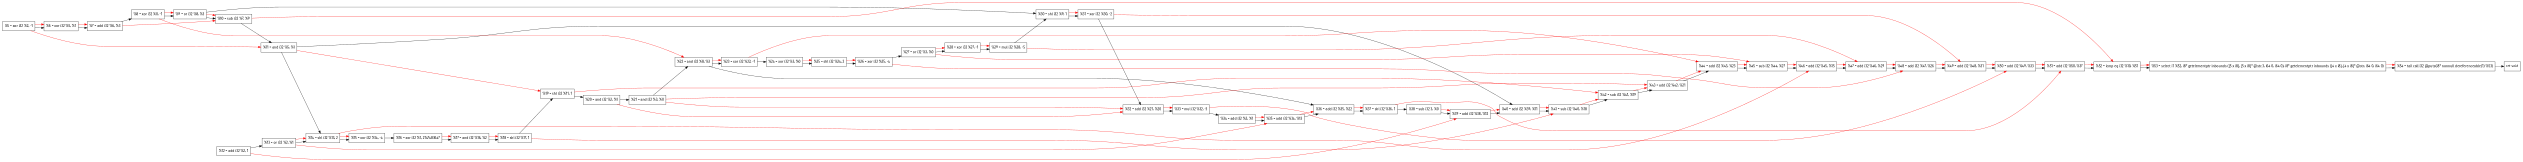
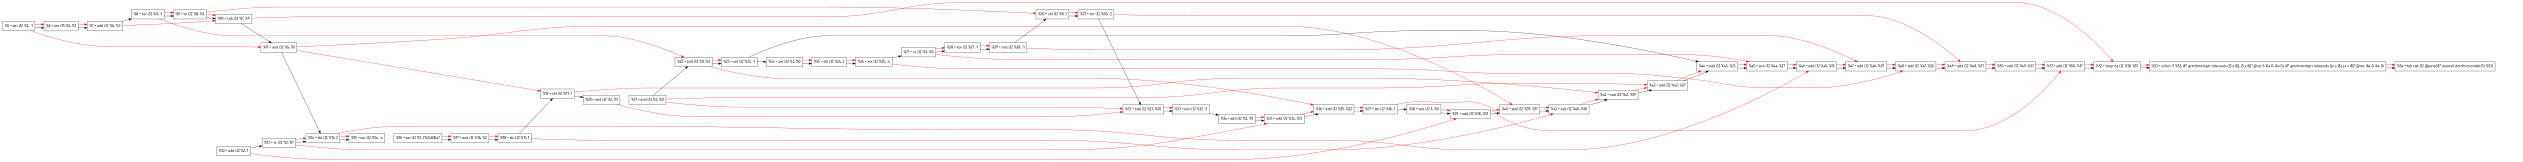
edge "%9 = or i32 %8, %3" -> "%30 = shl i32 %9, 1": color black -> red
node "%6 = xor i32 %5, %1": label "%6 = xor i32 %5, %1" -> "%6 = xor i35 %5, %1"
edge "%11 = and i32 %5, %1" -> "%40 = add i32 %39, %11": color black -> red
edge "%23 = xor i32 %22, -1" -> "%44 = add i32 %43, %23": color red -> black
node "ret void": removed
edge "%22 = and i32 %8, %3" -> "%36 = add i32 %35, %22": color black -> red
node "%19 = shl i32 %11, 1": label "%19 = shl i32 %11, 1" -> "%12 = shl i32 %11, 1"
edge "%20 = and i32 %2, %1" -> "%21 = and i32 %3, %0": removed
edge "%15 = xor i32 %14, -4" -> "%16 = xor i32 %1, 2147483647": removed
edge "%33 = mul i32 %32, -3" -> "%50 = add i32 %49, %33": removed
